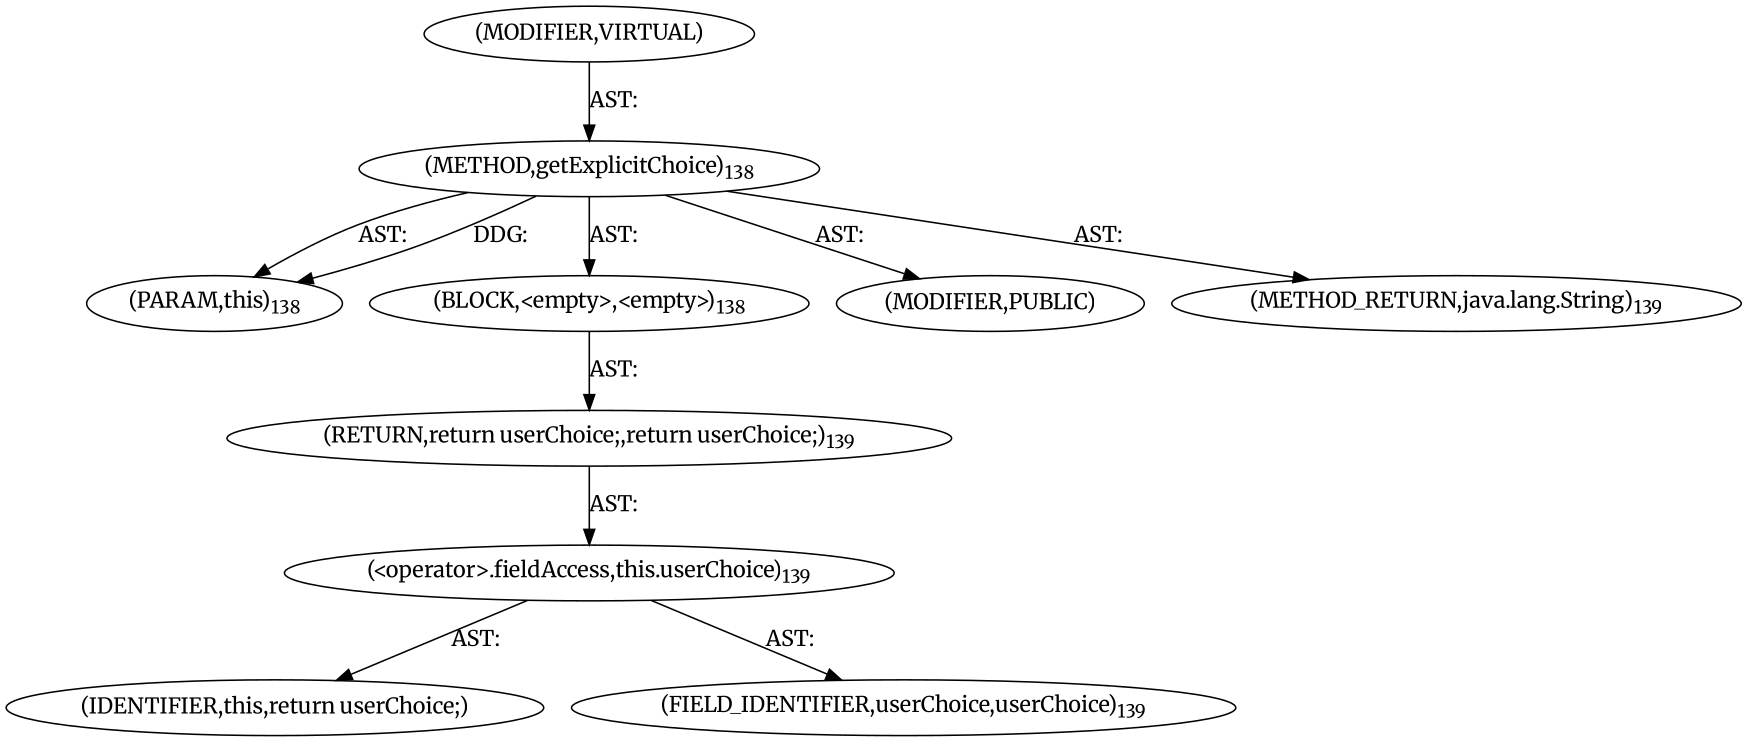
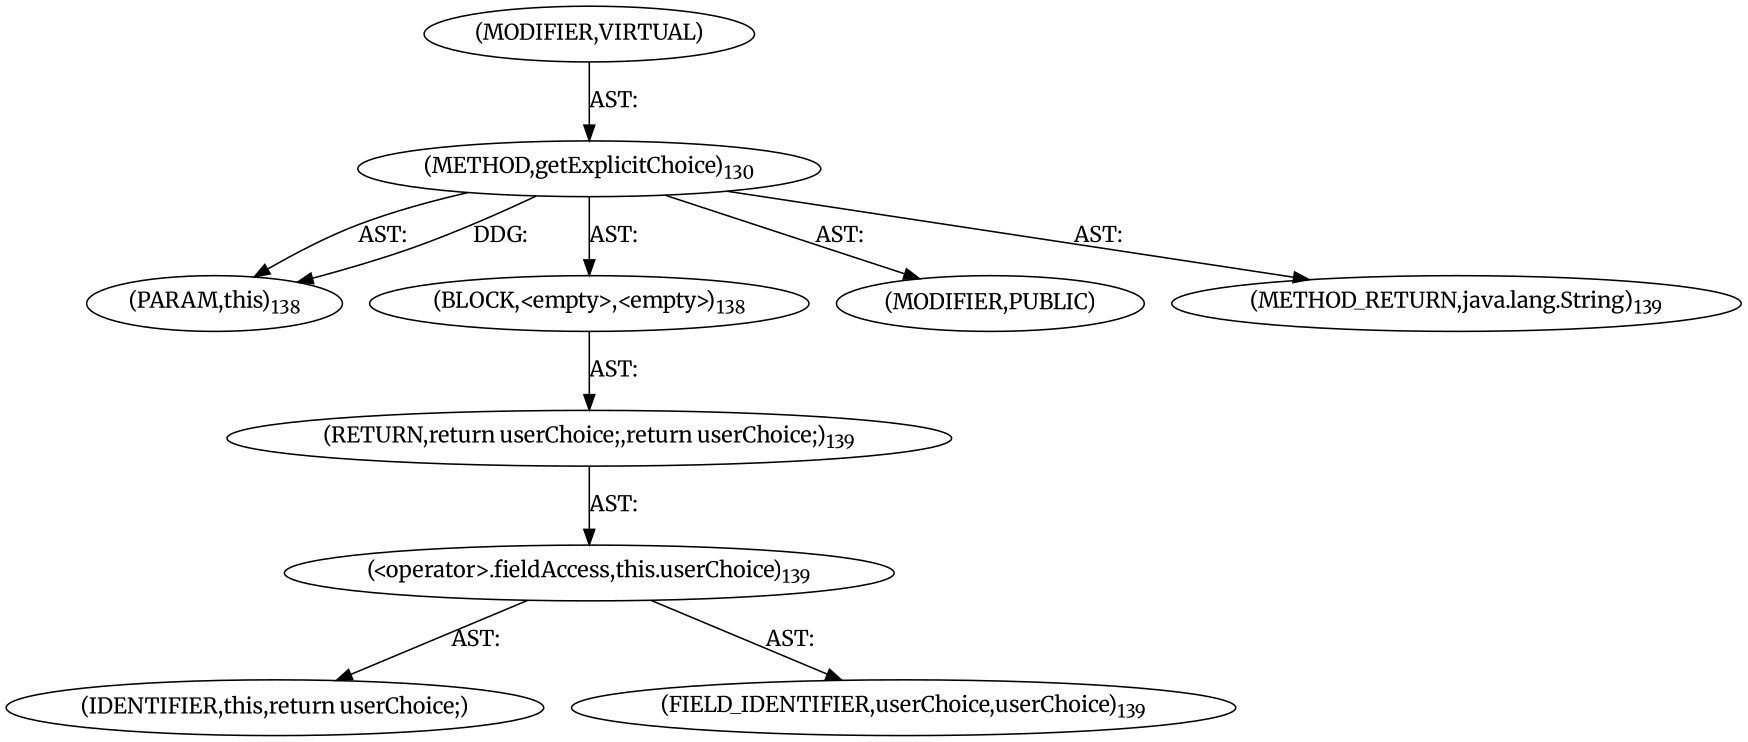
node "(METHOD,getExplicitChoice)": text "138" -> "130"
